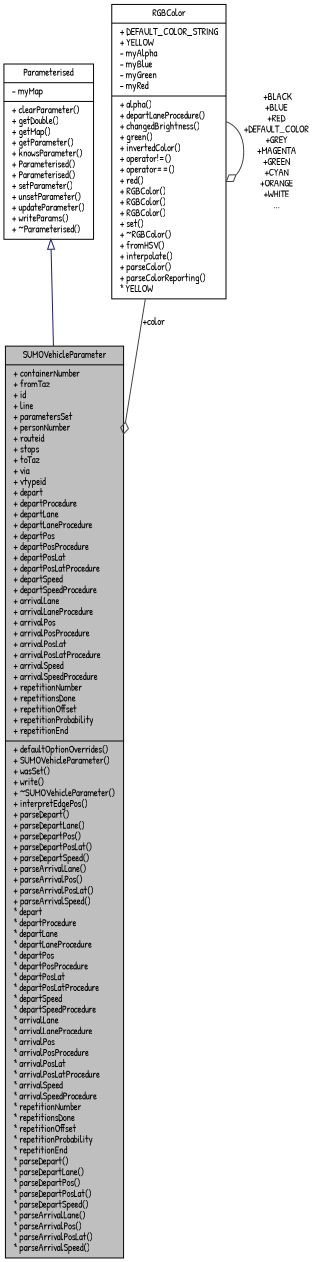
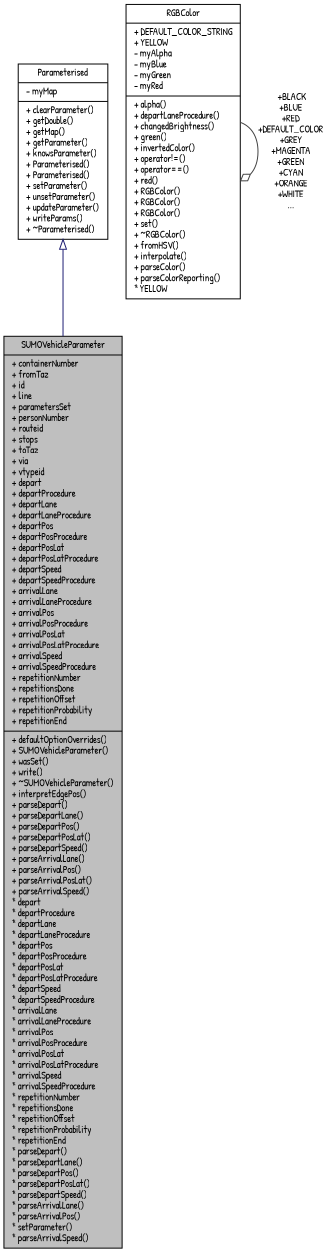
edge "RGBColor" -> "SUMOVehicleParameter": removed, label "+color"
node "SUMOVehicleParameter": text "* parseArrivalPosLat()" -> "* setParameter()"
